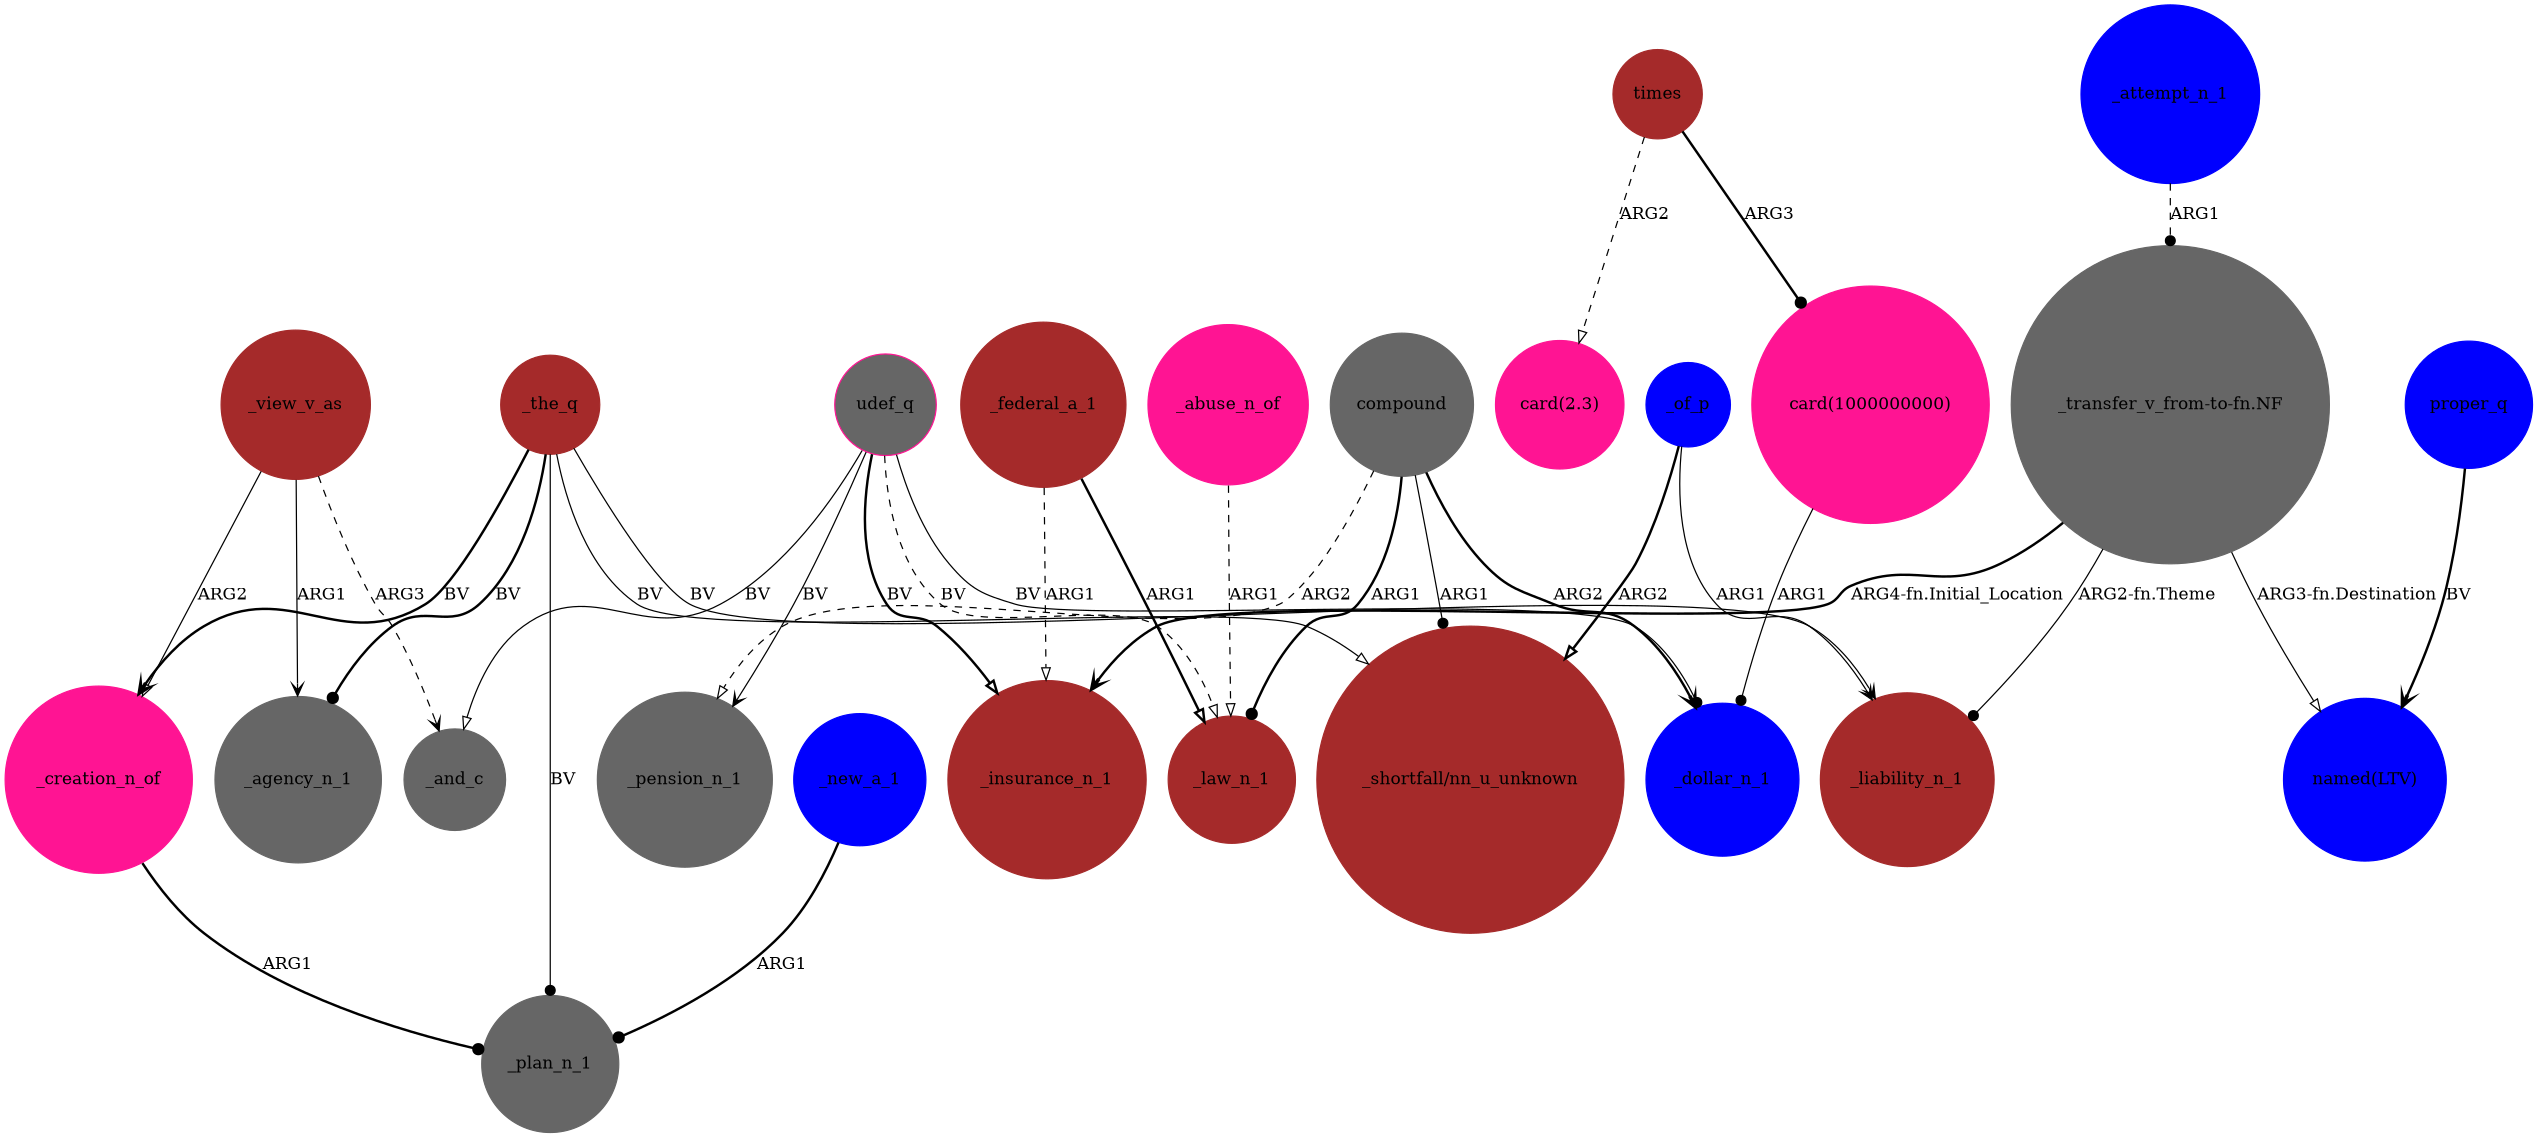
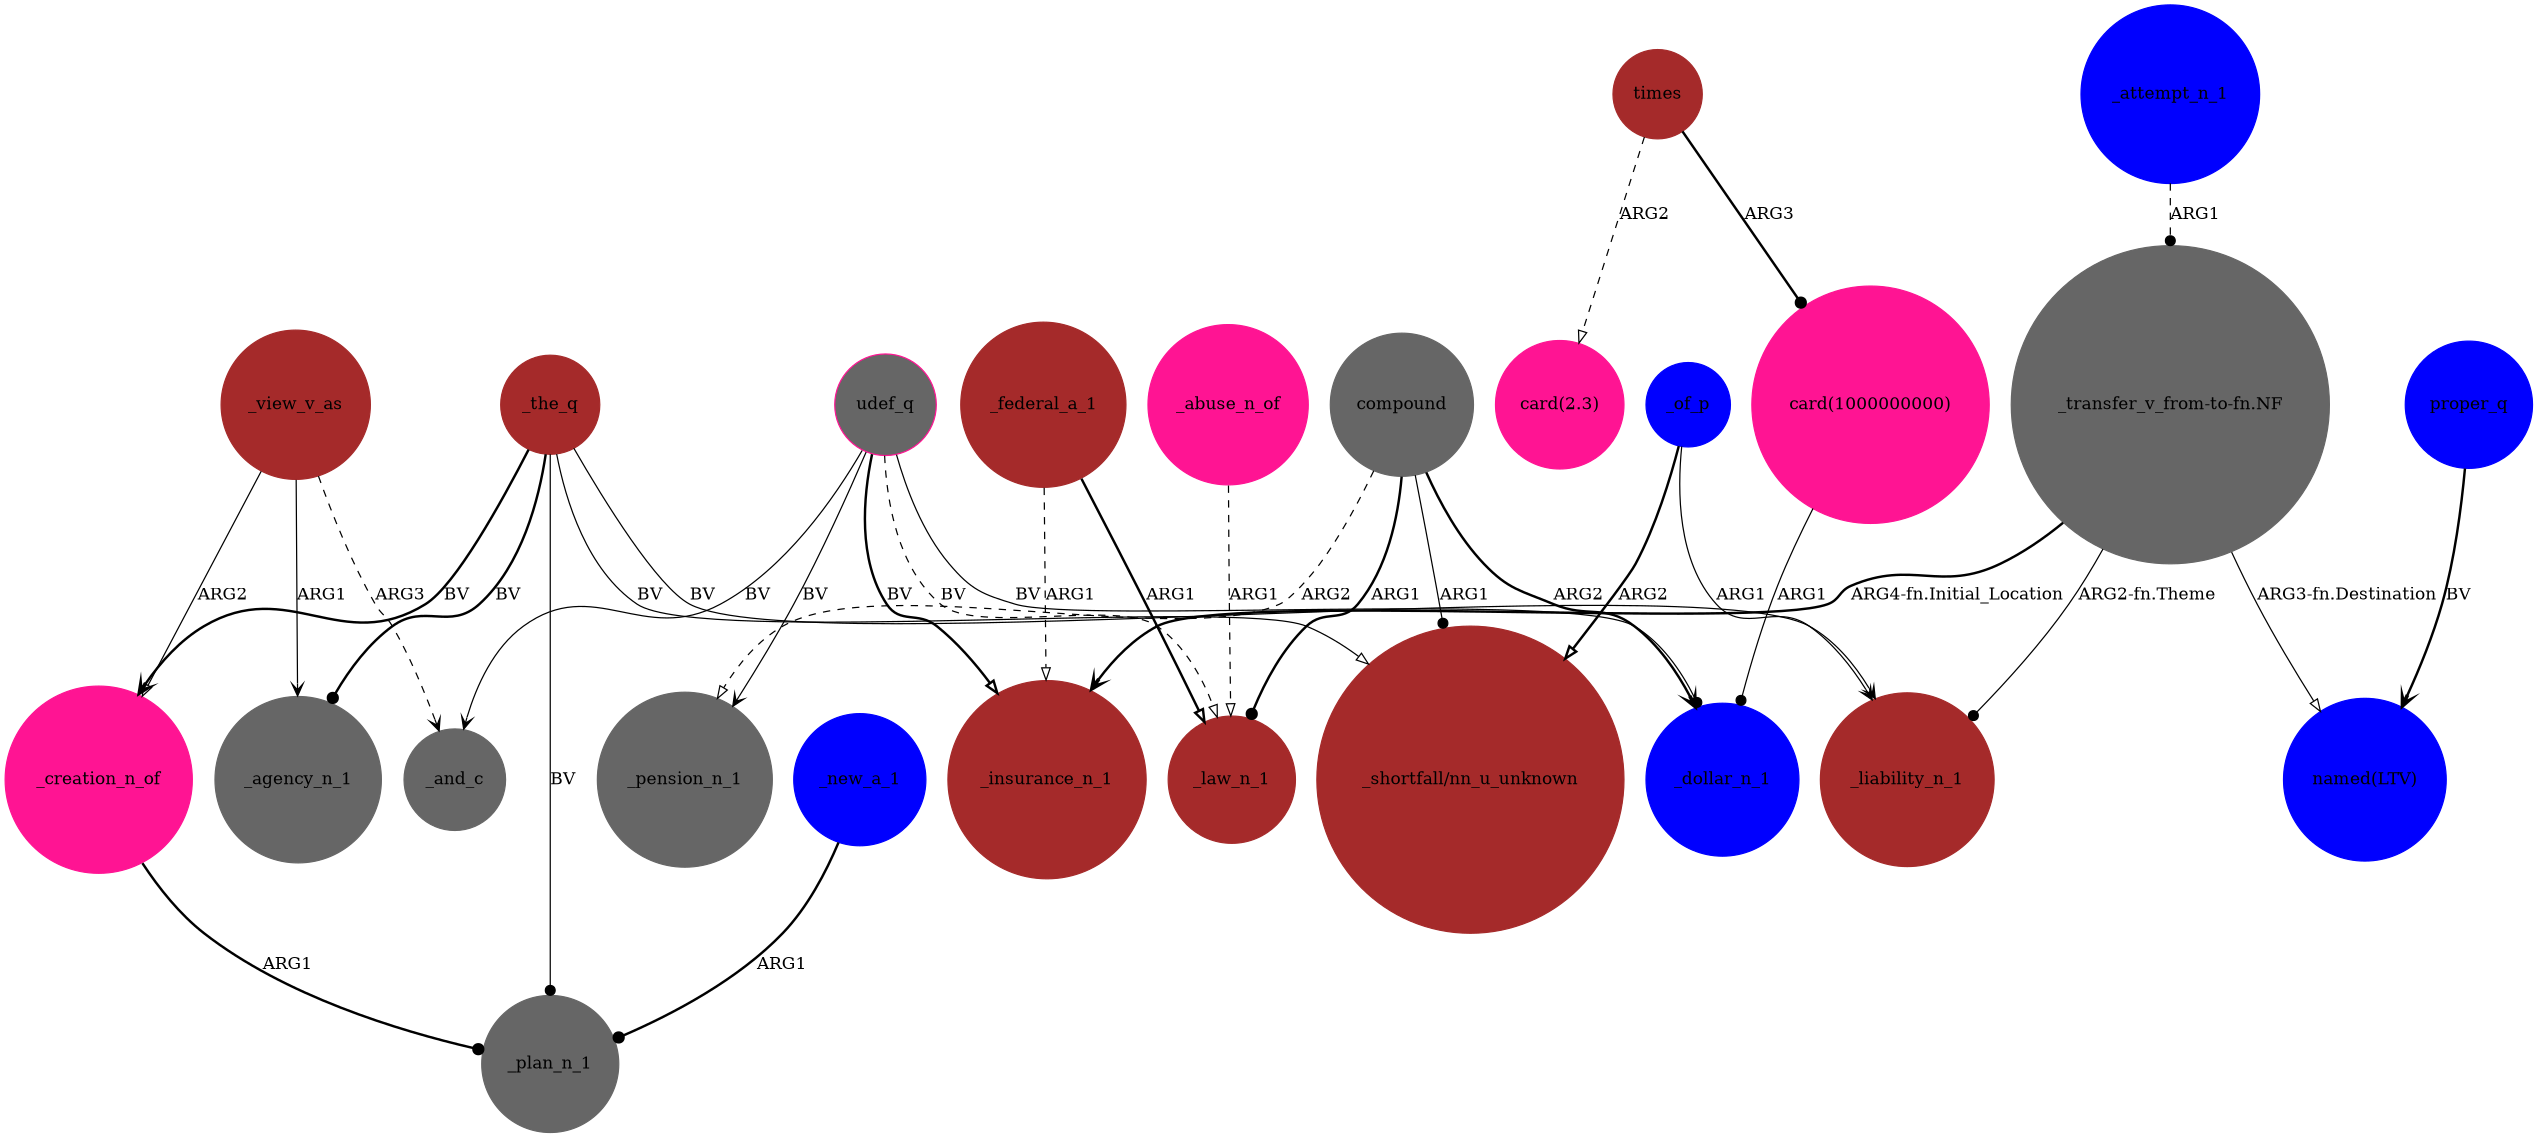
edge "udef_q" -> "_and_c": arrowhead onormal -> vee
